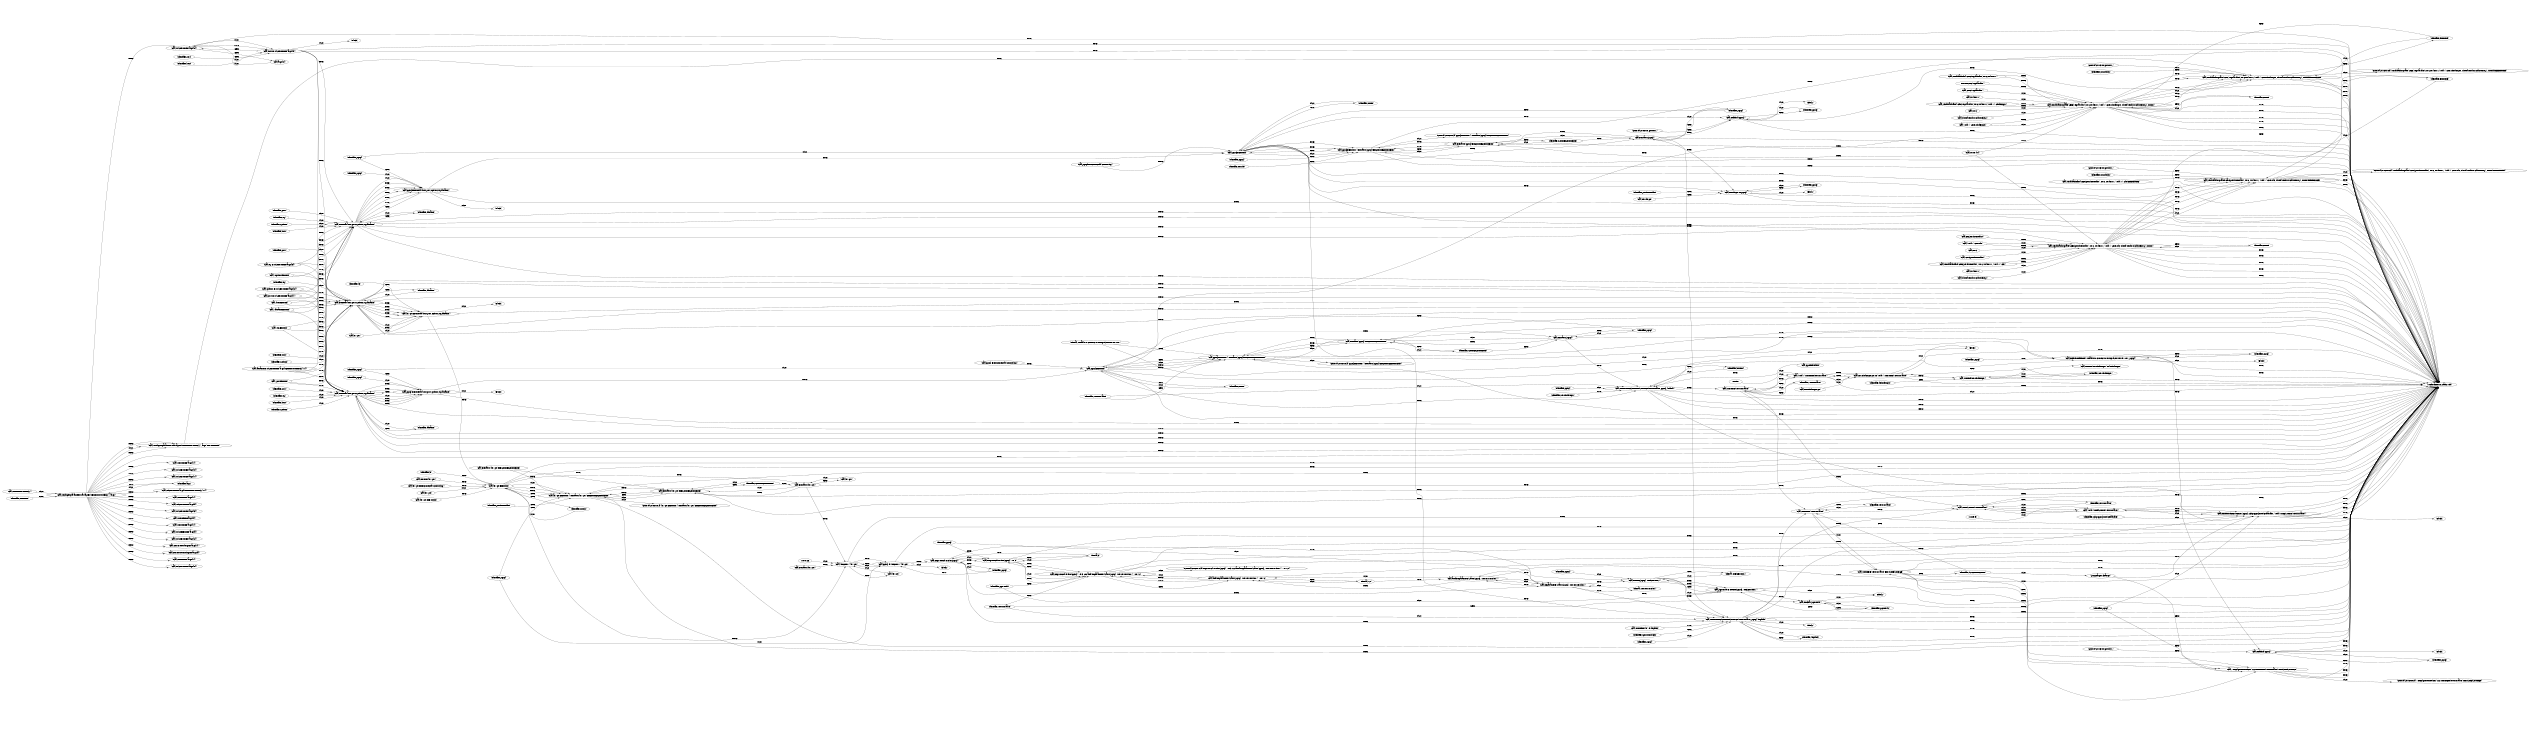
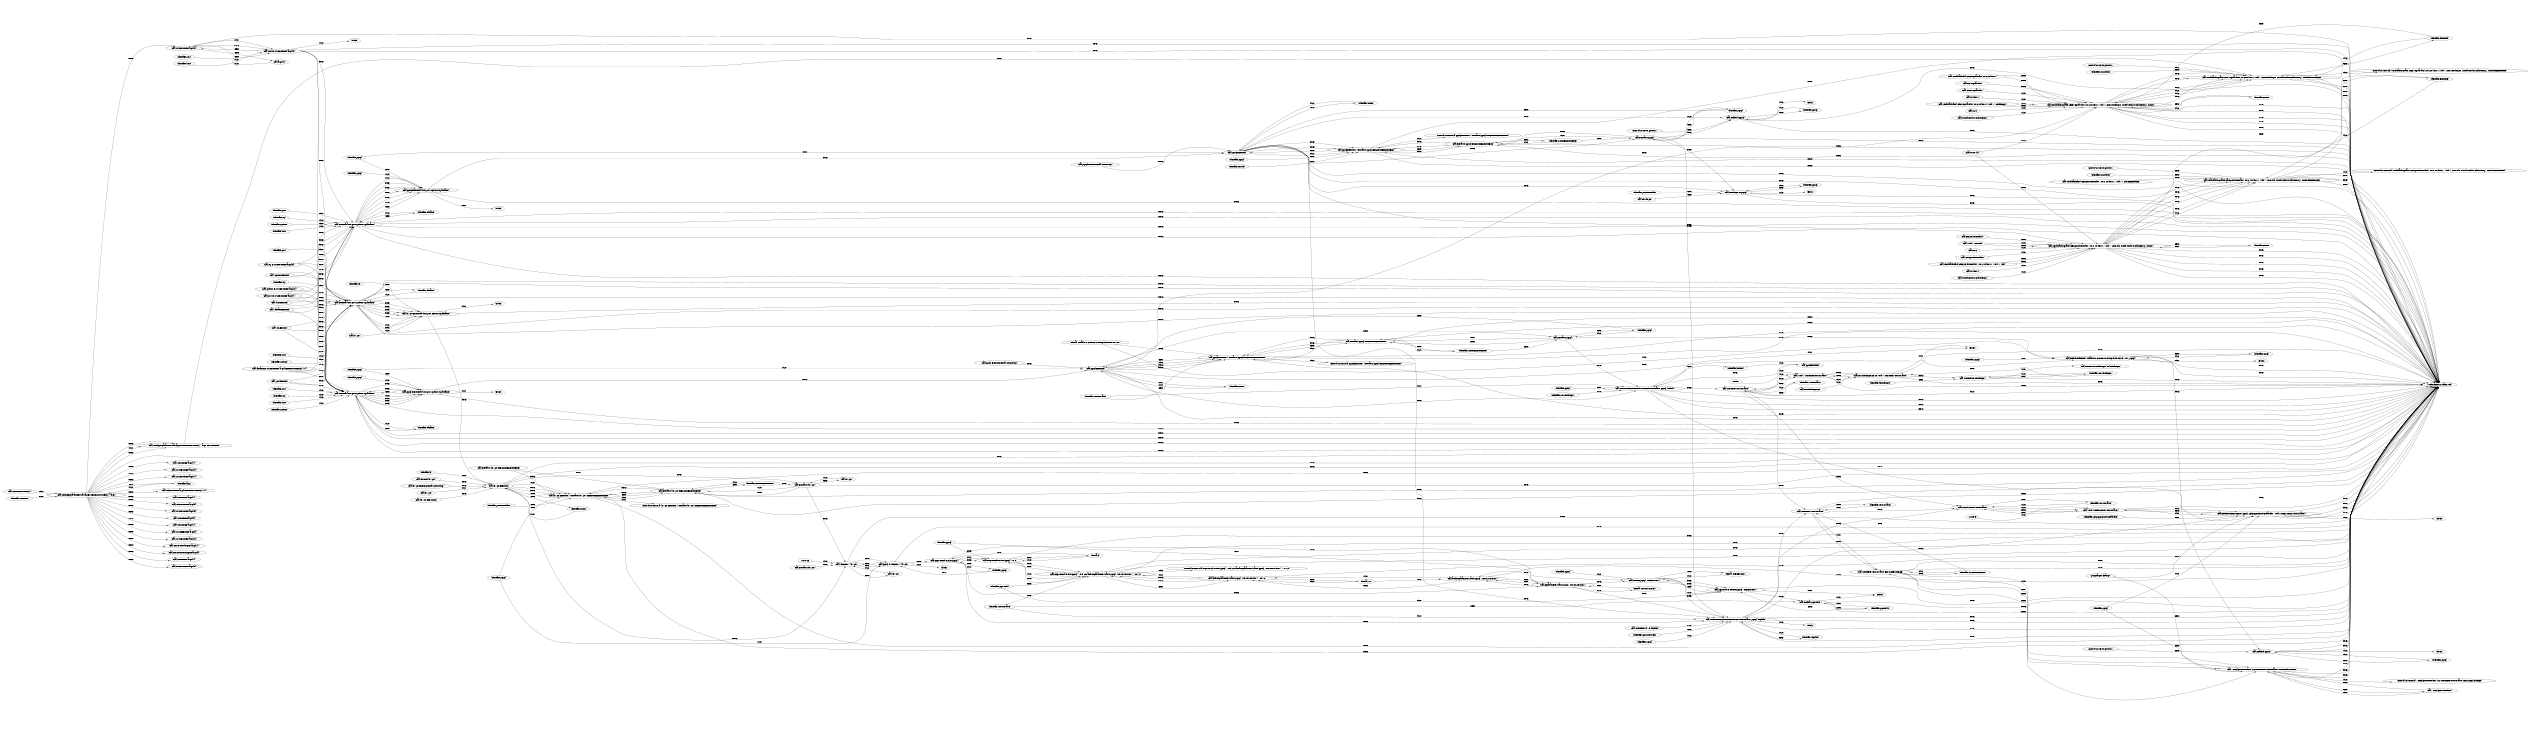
node "(PQreset,EG(regular_list))": label "(PQreset,EG(regular_list))" -> "(Call,EG(regular_list))"
node "(Call,(void *) &new_index_ptr)": removed
edge "(Identifier,le_zend)" -> "(Call,ZEND_REGISTER_RESOURCE(return_value, pgsql, le_link))": now "(Identifier,le_zend)" -> "(Call,type==le_link)"
edge "(Call,Z_RESVAL_P(return_value))" -> "(MethodReturn,static void)": removed, label "DDG:"
edge "(Identifier,IS_CONNECTION)" -> "(JumpTarget,cleanup:)": now "(Identifier,IS_CONNECTION)" -> "(Call,Z_TYPE_P(return_value) == IS_RESOURCE)"
node "(Call,! PGG(ignore_notices))": added
